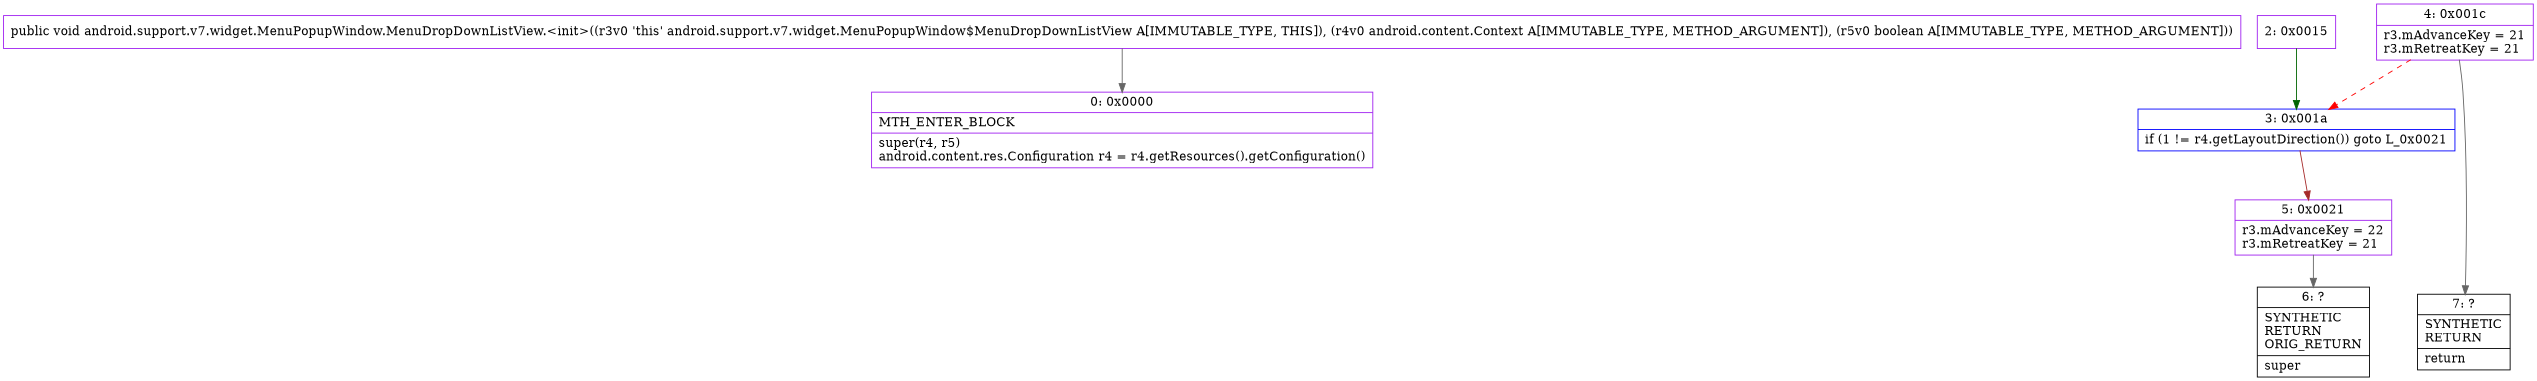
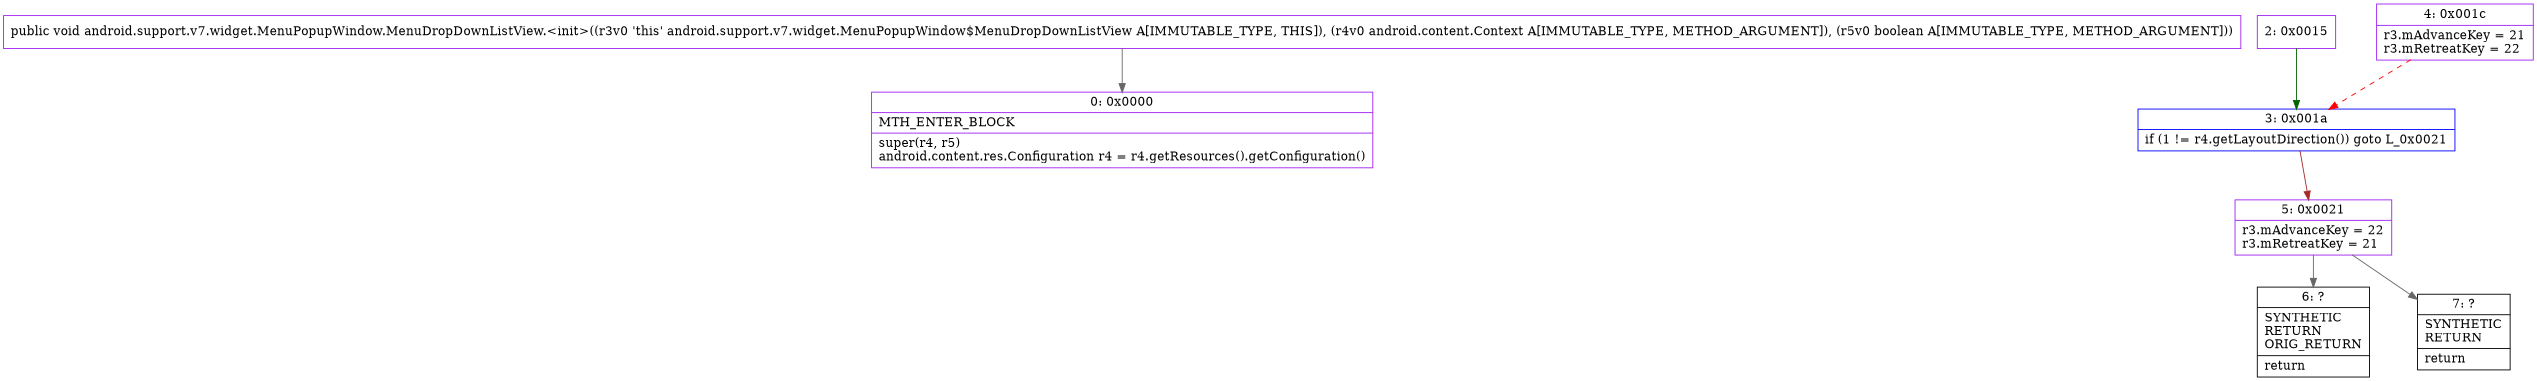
node "4: 0x001c": text "r3.mRetreatKey = 21" -> "r3.mRetreatKey = 22"
edge "4: 0x001c" -> "7: ?": now "5: 0x0021" -> "7: ?"
node "6: ?": text "super" -> "return"
